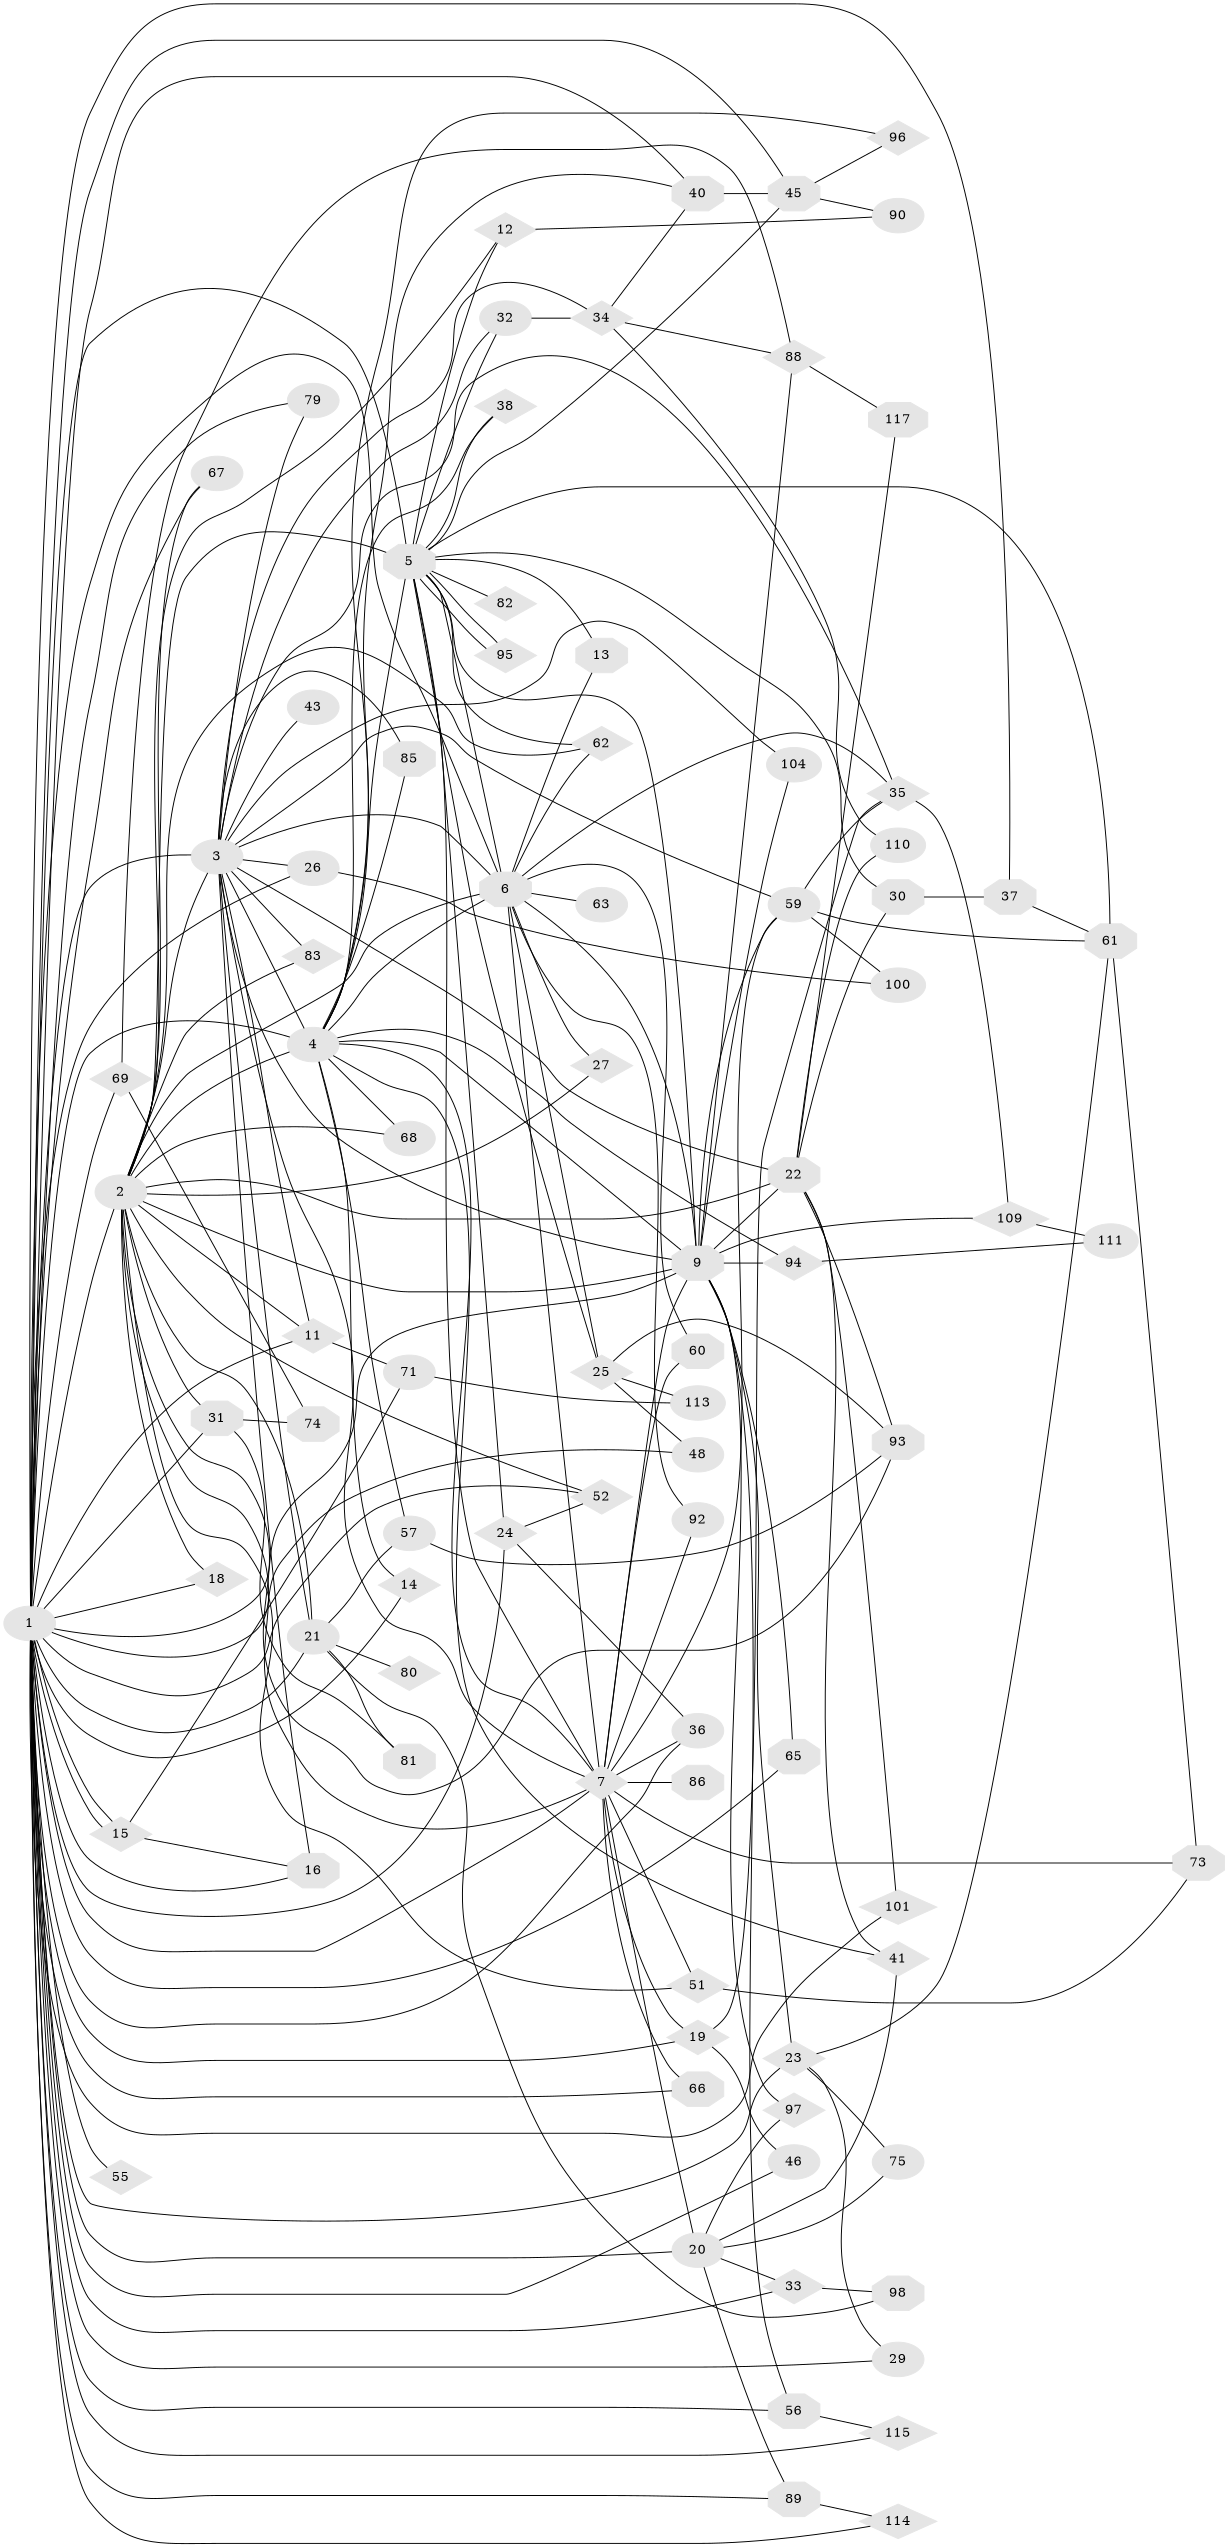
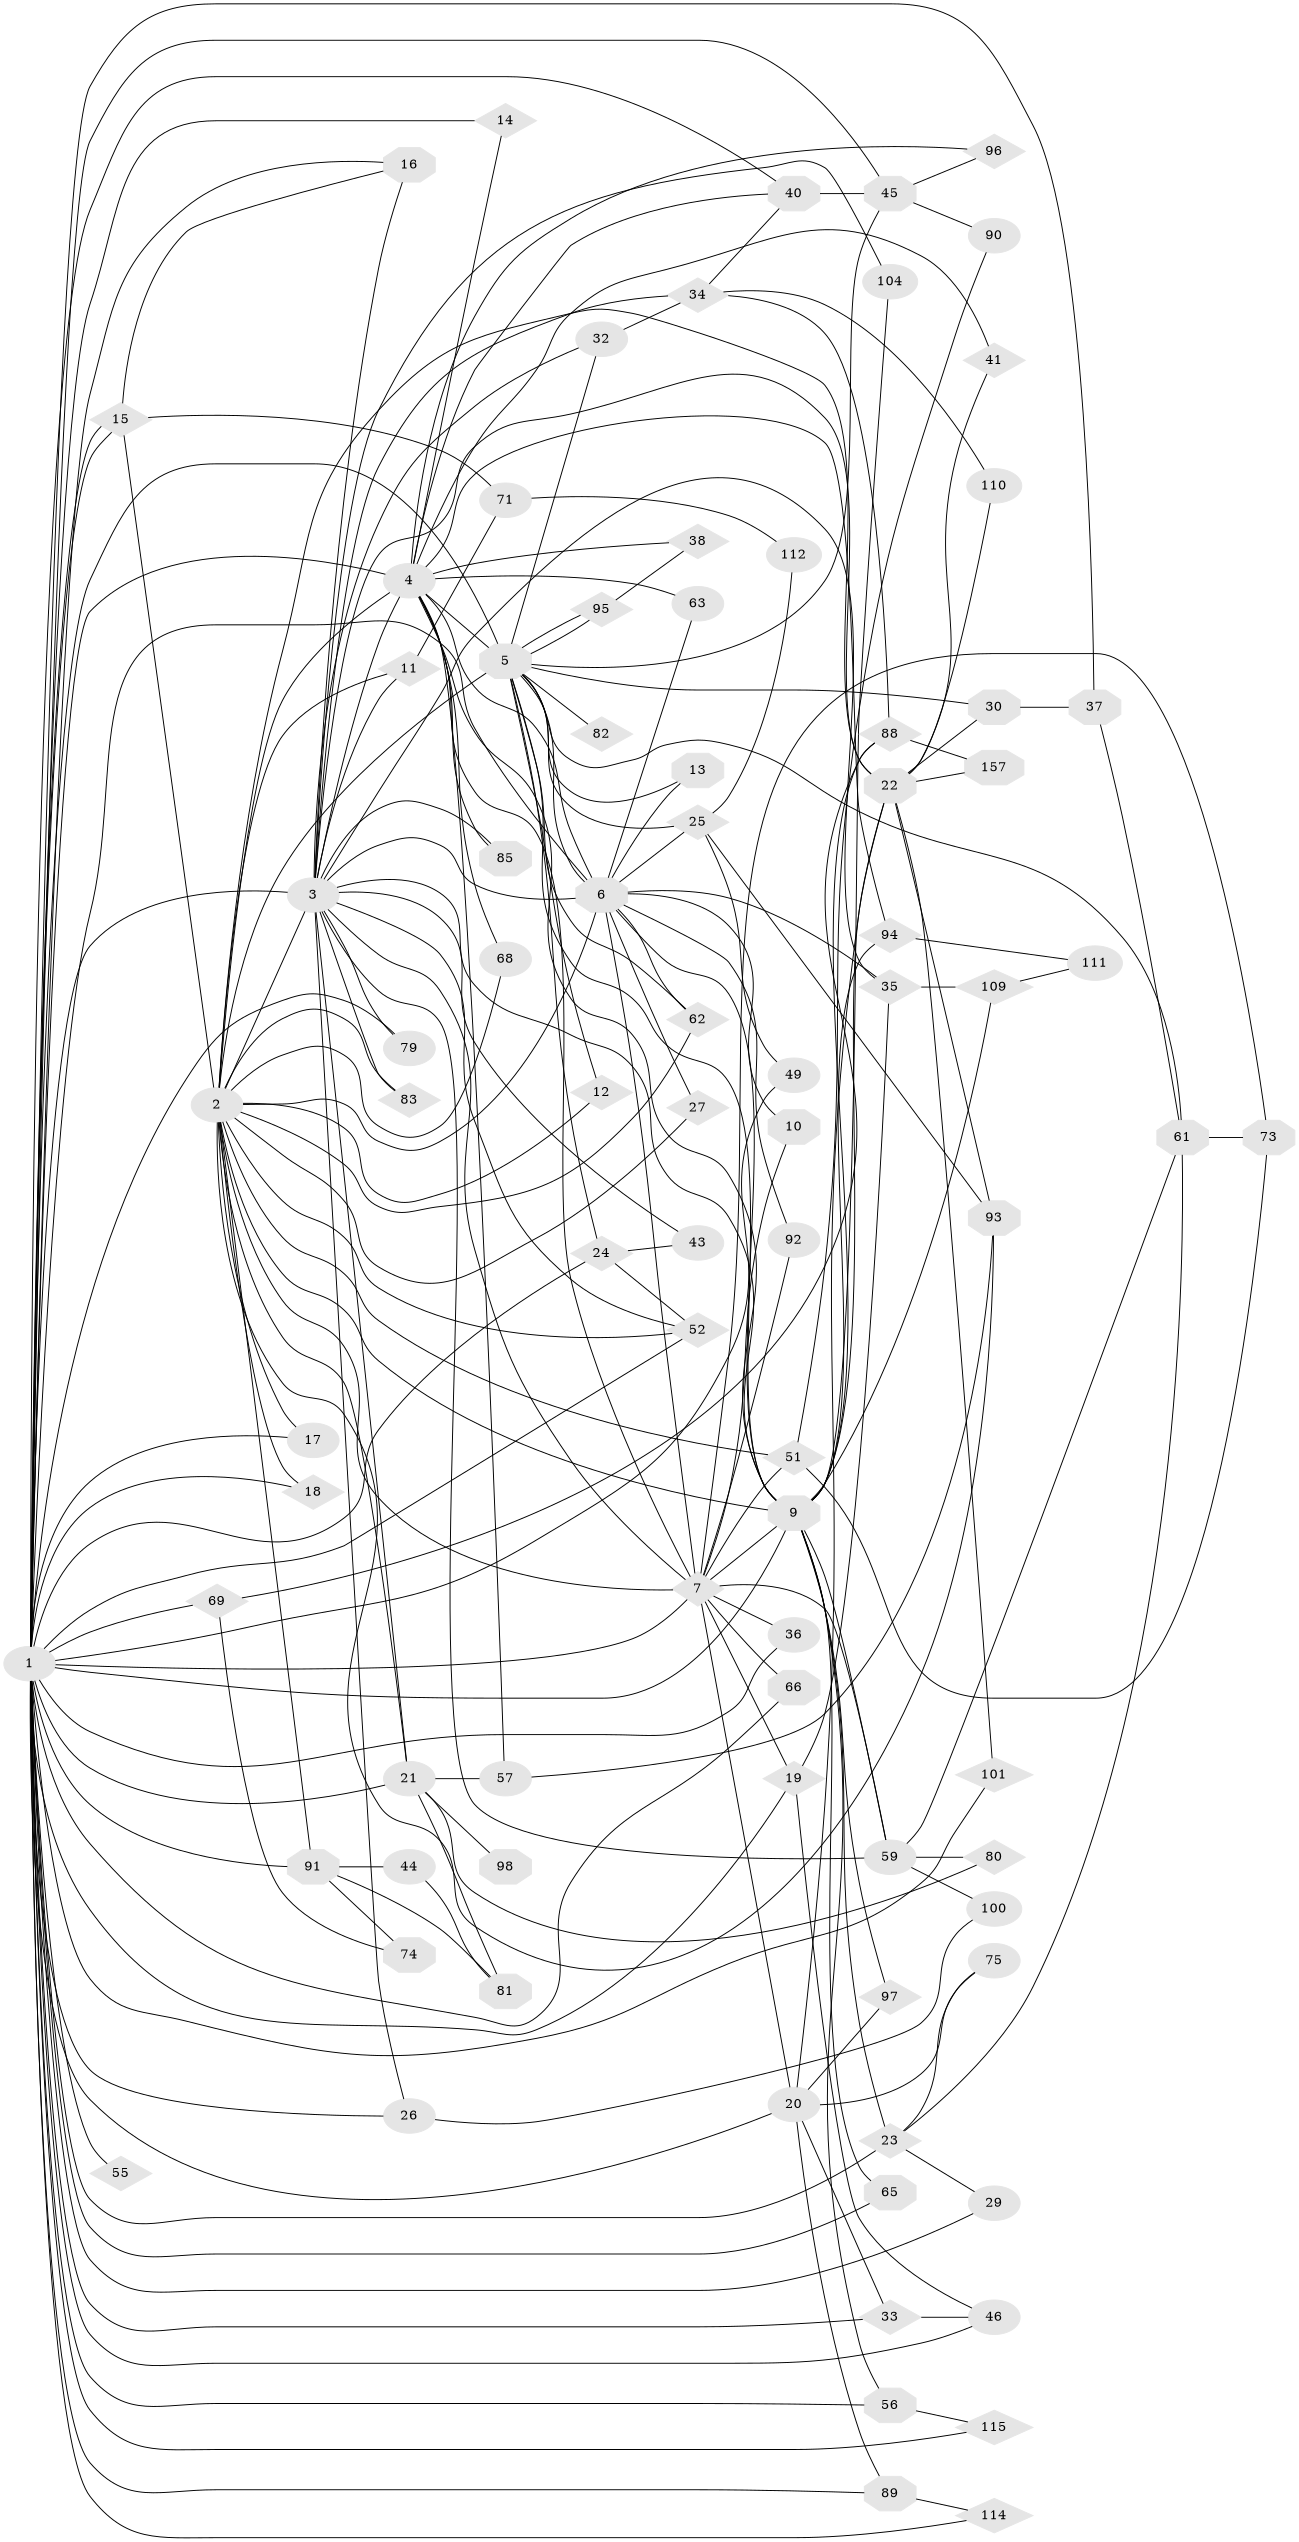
edge "90" -- "12": now "90" -- "51"
node "117": label "117" -> "157"
node "67": label "67" -> "17"
edge "38" -- "5": now "38" -- "95"
edge "4" -- "63": added
edge "35" -- "59": now "80" -- "59"
edge "3" -- "52": added
edge "5" -- "7": removed
node "60": label "60" -> "10"
node "113": label "113" -> "112"
edge "2" -- "1": now "2" -- "15"
node "31": label "31" -> "91"
edge "11" -- "1": removed
node "48": label "48" -> "49"
edge "24" -- "36": now "24" -- "43"
node "86": removed
node "44": added
edge "41" -- "20": now "22" -- "20"
edge "33" -- "98": now "33" -- "46"
